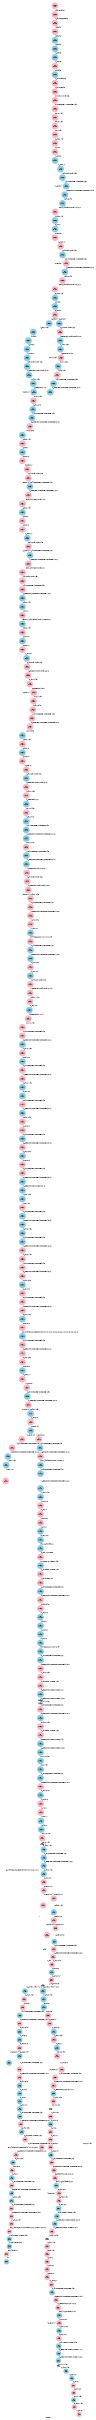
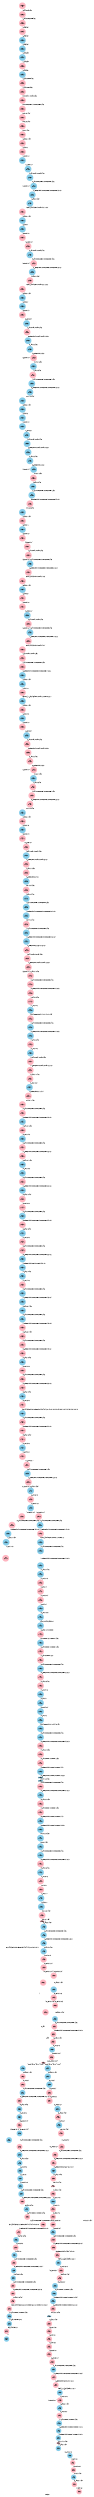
edge "N40345 (rp:294, ep:294)" -> "N40343 (rp:295, ep:295)": reversed
node "N40392 (rp:250, ep:250)": fillcolor lightpink -> skyblue
node "N40624 (rp:80, ep:24)": fillcolor lightpink -> skyblue
